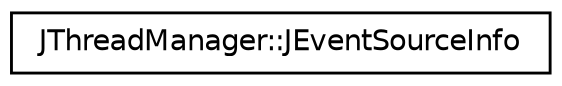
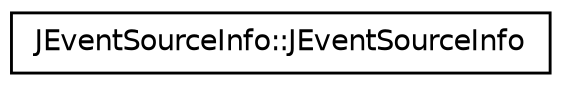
node "JThreadManager::JEventSourceInfo": label "JThreadManager::JEventSourceInfo" -> "JEventSourceInfo::JEventSourceInfo"
